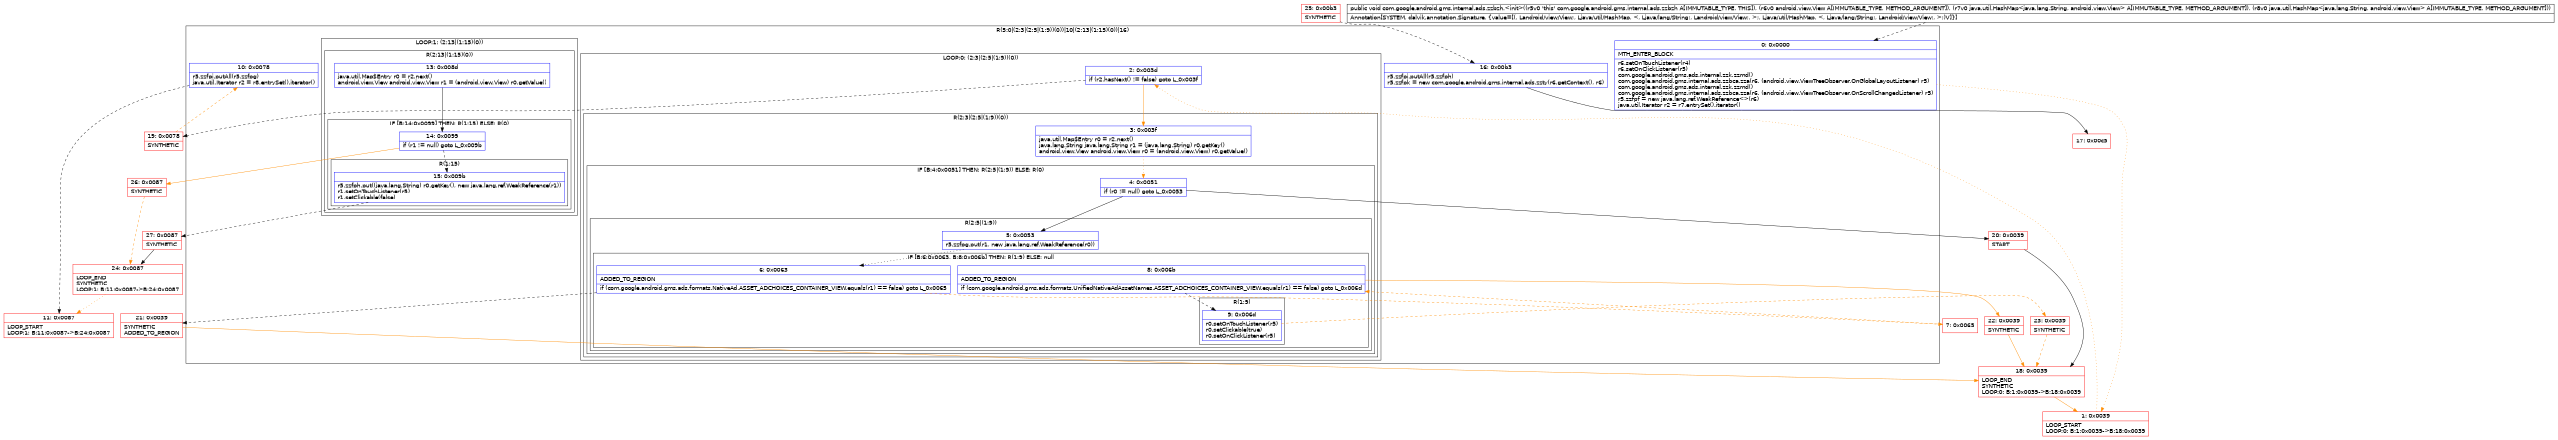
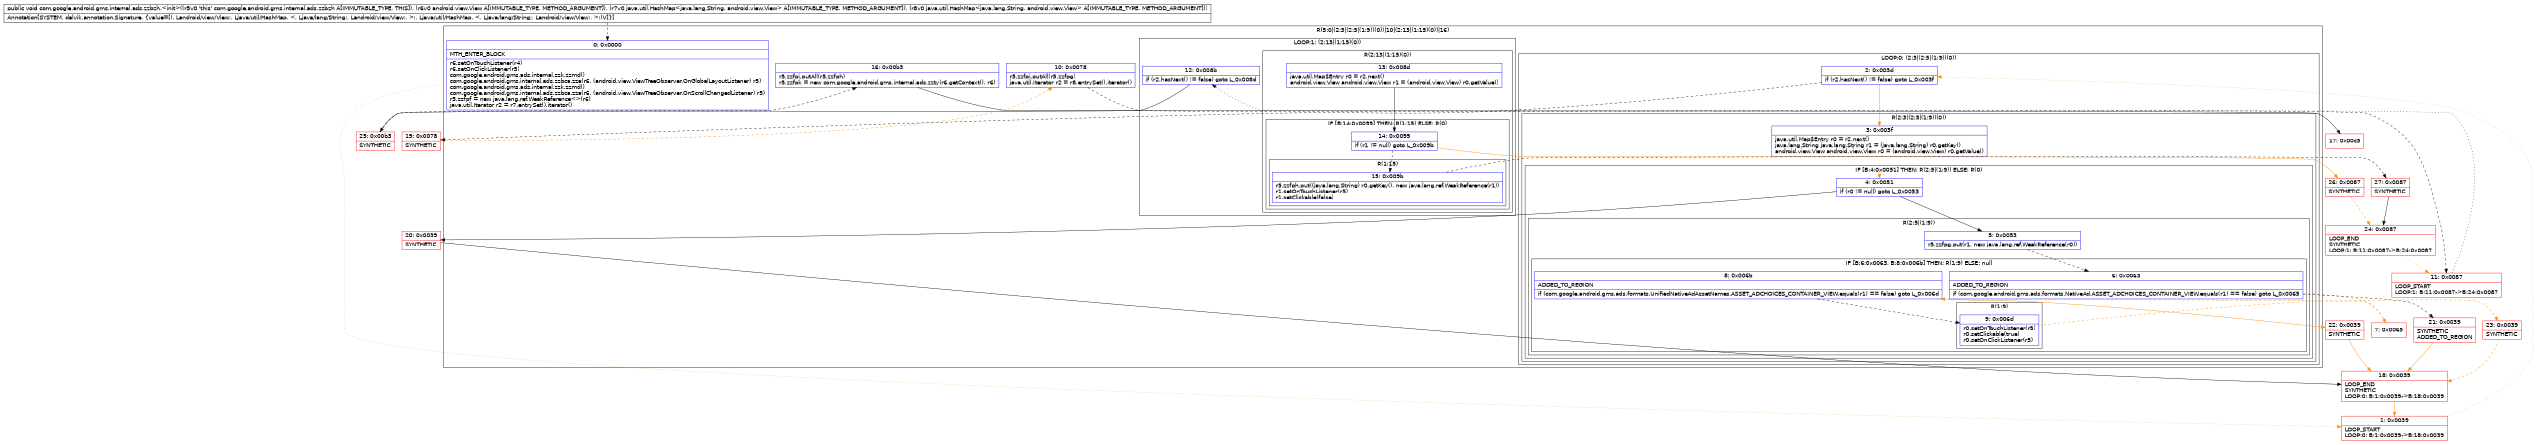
node "12: 0x008b": added
node "20: 0x0039": text "START" -> "SYNTHETIC"
edge "5: 0x0053" -> "6: 0x0063": style dotted -> dashed
